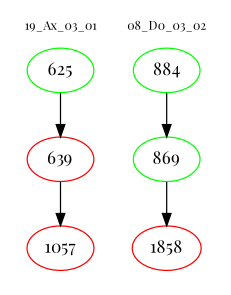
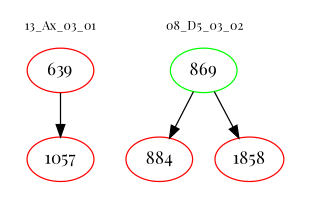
cluster "19_Ax_03_01": label "19_Ax_03_01" -> "13_Ax_03_01"
cluster "08_D0_03_02": label "08_D0_03_02" -> "08_D5_03_02"
node "625": removed
node "884": color green -> red
edge "884" -> "869": reversed
